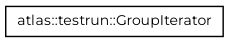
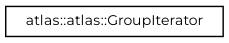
node "atlas::testrun::GroupIterator": label "atlas::testrun::GroupIterator" -> "atlas::atlas::GroupIterator"
